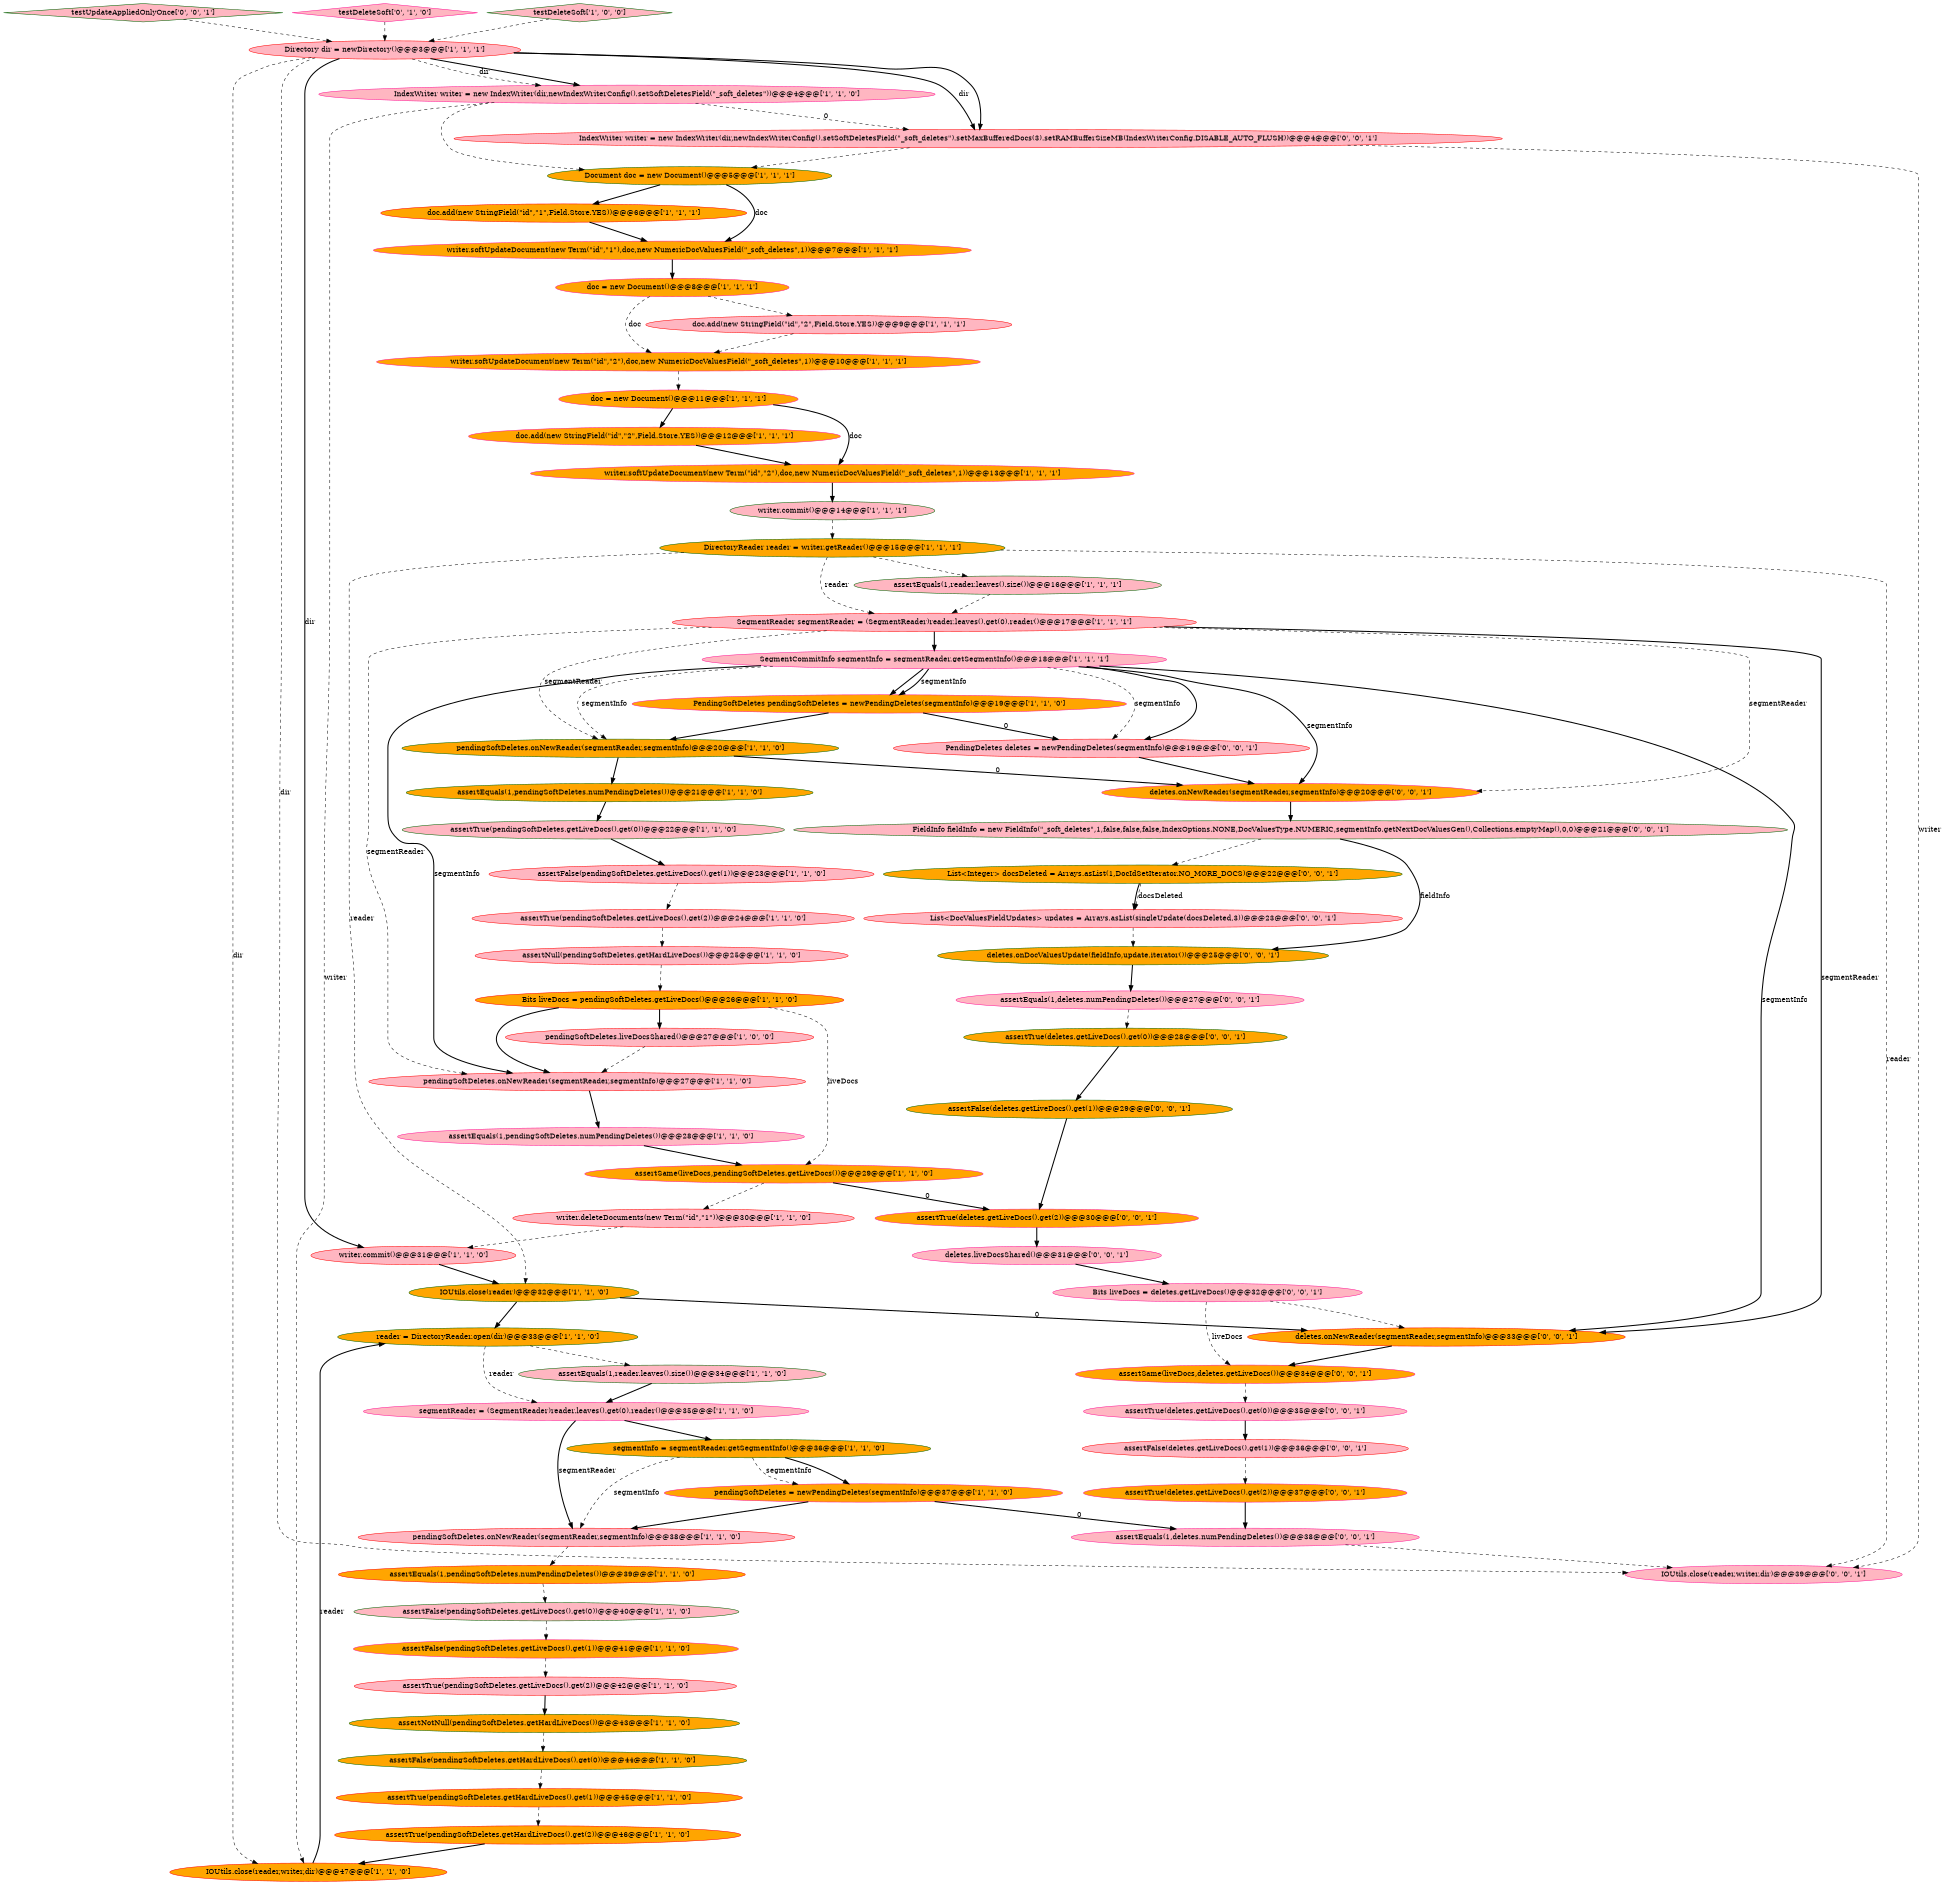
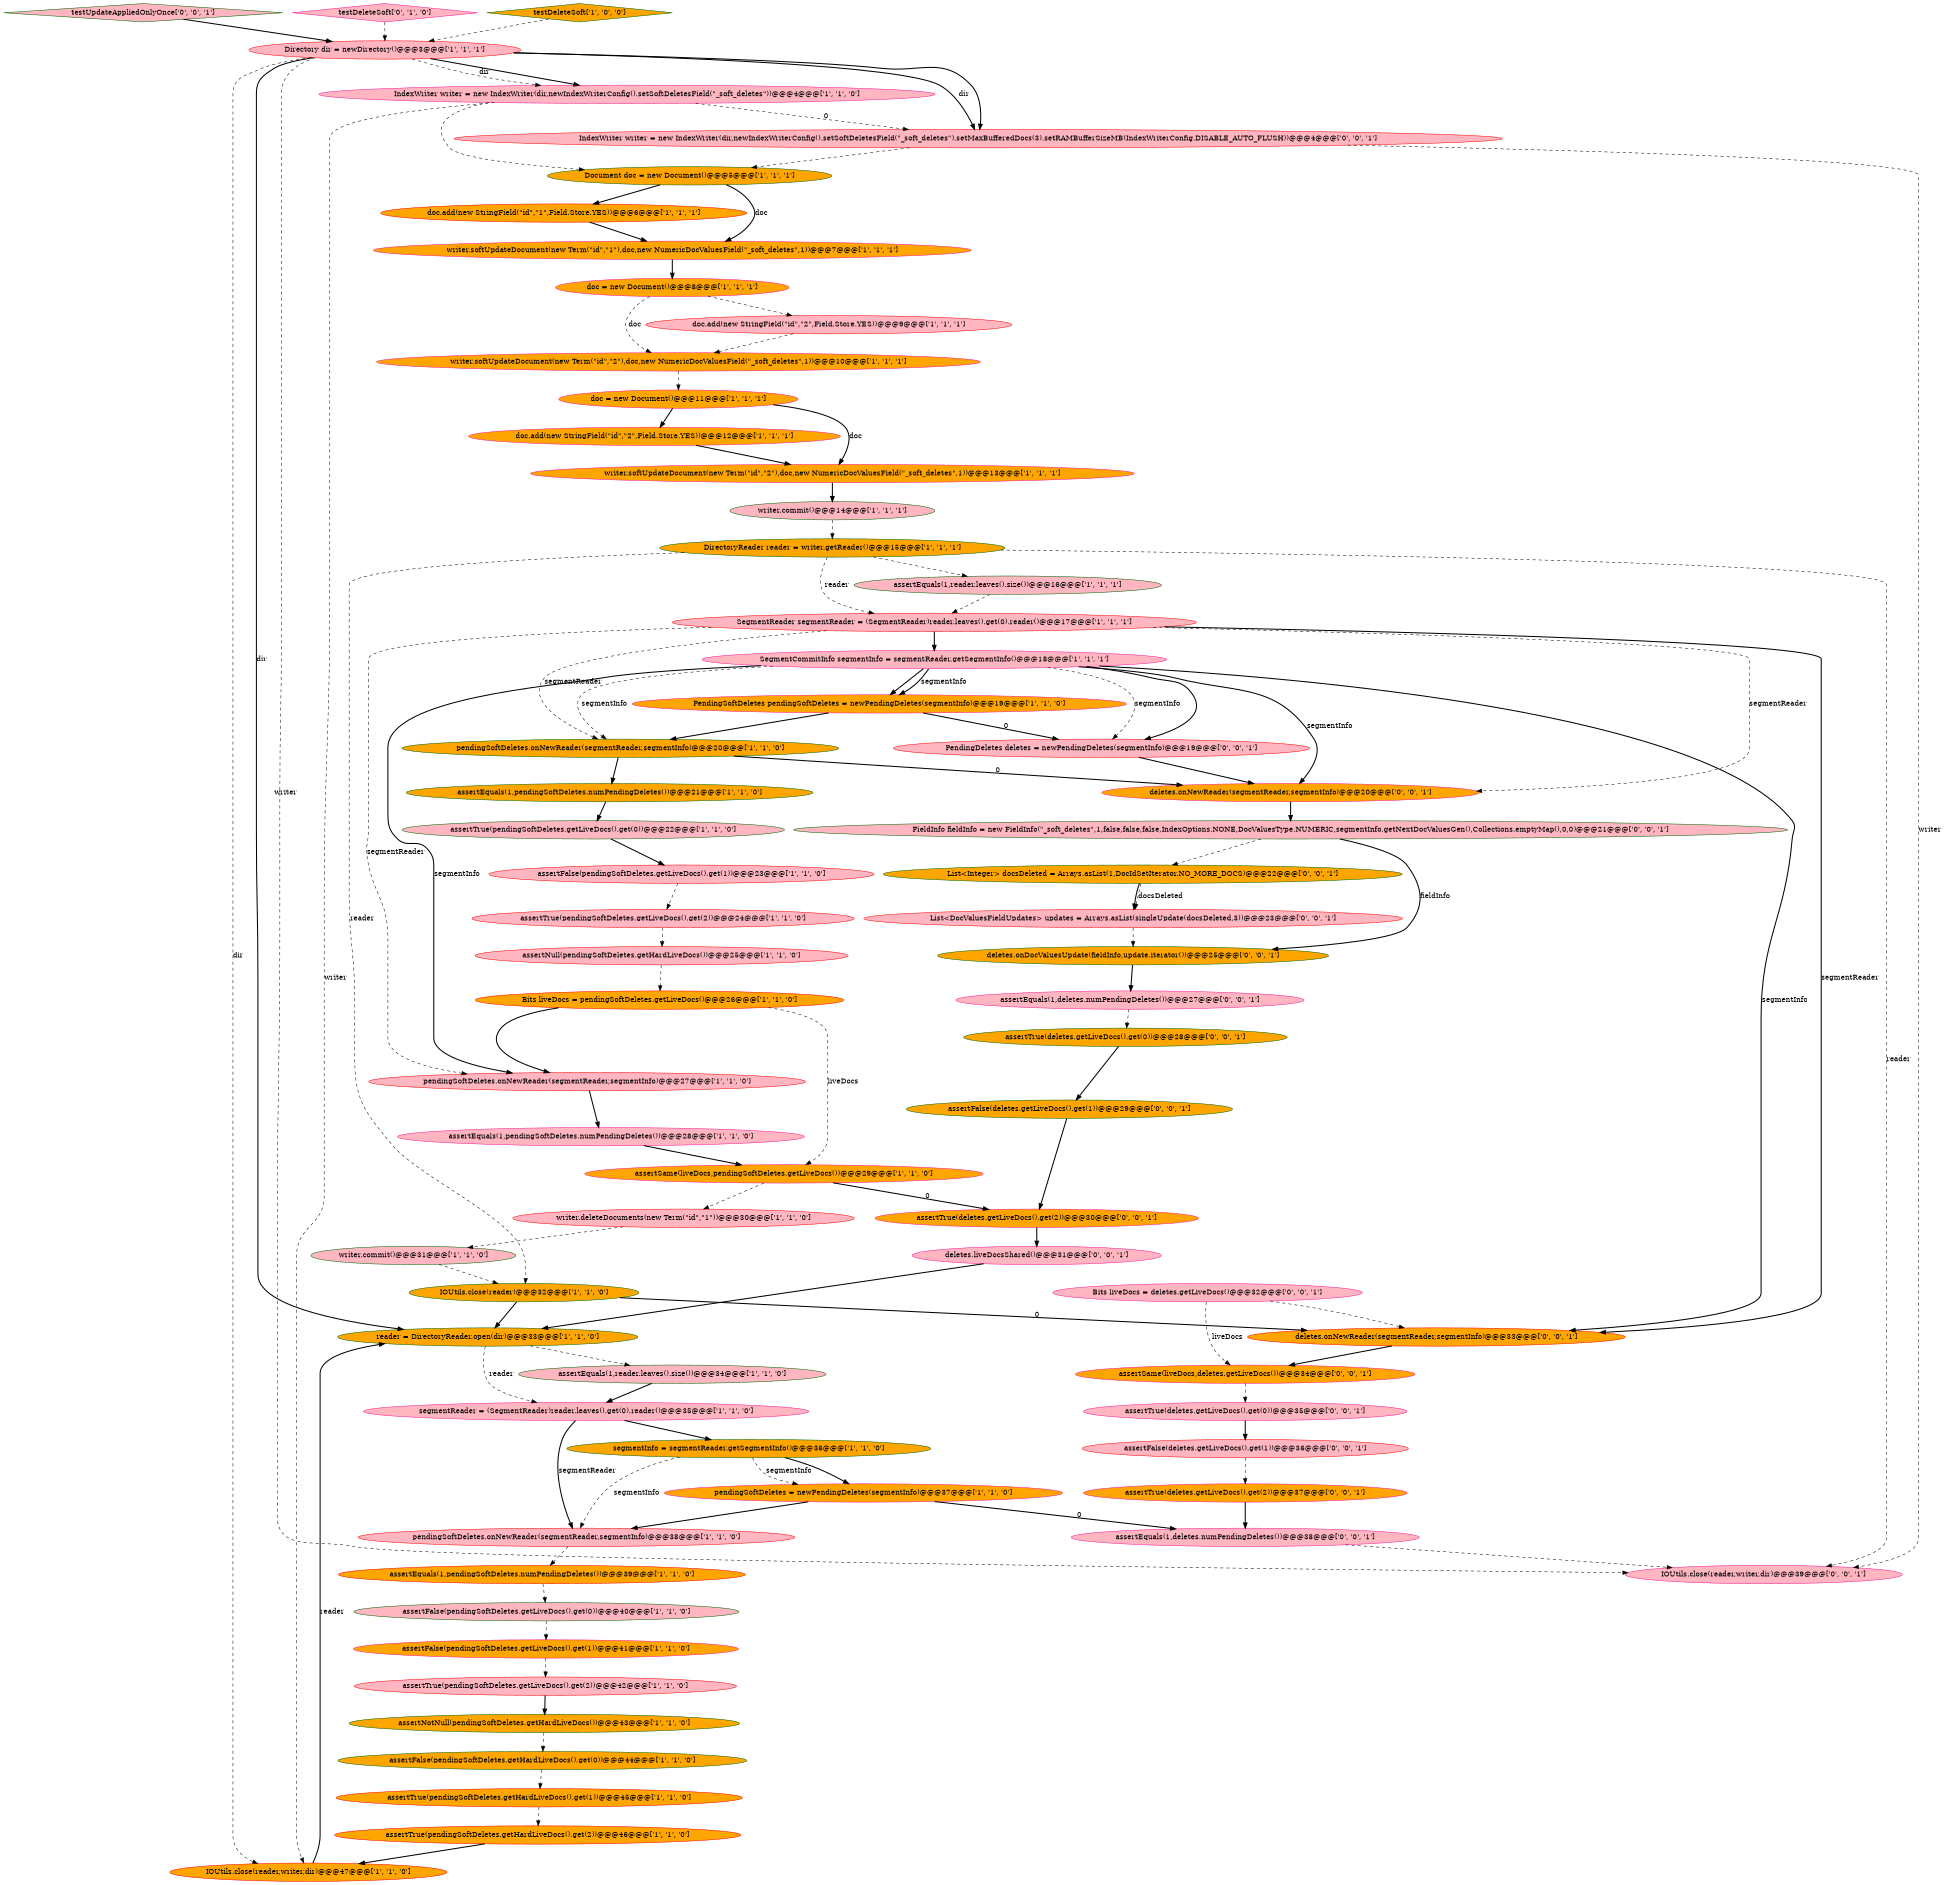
node "testDeleteSoft['1', '0', '0']": fillcolor lightpink -> orange
edge "testUpdateAppliedOnlyOnce['0', '0', '1']" -> "Directory dir = newDirectory()@@@3@@@['1', '1', '1']": style dashed -> bold
edge "Directory dir = newDirectory()@@@3@@@['1', '1', '1']" -> "writer.commit()@@@31@@@['1', '1', '0']": now "Directory dir = newDirectory()@@@3@@@['1', '1', '1']" -> "reader = DirectoryReader.open(dir)@@@33@@@['1', '1', '0']"
edge "Directory dir = newDirectory()@@@3@@@['1', '1', '1']" -> "IOUtils.close(reader,writer,dir)@@@39@@@['0', '0', '1']": label "dir" -> "writer"
node "pendingSoftDeletes.liveDocsShared()@@@27@@@['1', '0', '0']": removed
node "writer.commit()@@@31@@@['1', '1', '0']": color red -> darkgreen
edge "writer.commit()@@@31@@@['1', '1', '0']" -> "IOUtils.close(reader)@@@32@@@['1', '1', '0']": style bold -> dashed
edge "deletes.liveDocsShared()@@@31@@@['0', '0', '1']" -> "Bits liveDocs = deletes.getLiveDocs()@@@32@@@['0', '0', '1']": now "deletes.liveDocsShared()@@@31@@@['0', '0', '1']" -> "reader = DirectoryReader.open(dir)@@@33@@@['1', '1', '0']"
